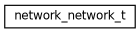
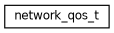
node "network_network_t": label "network_network_t" -> "network_qos_t"
